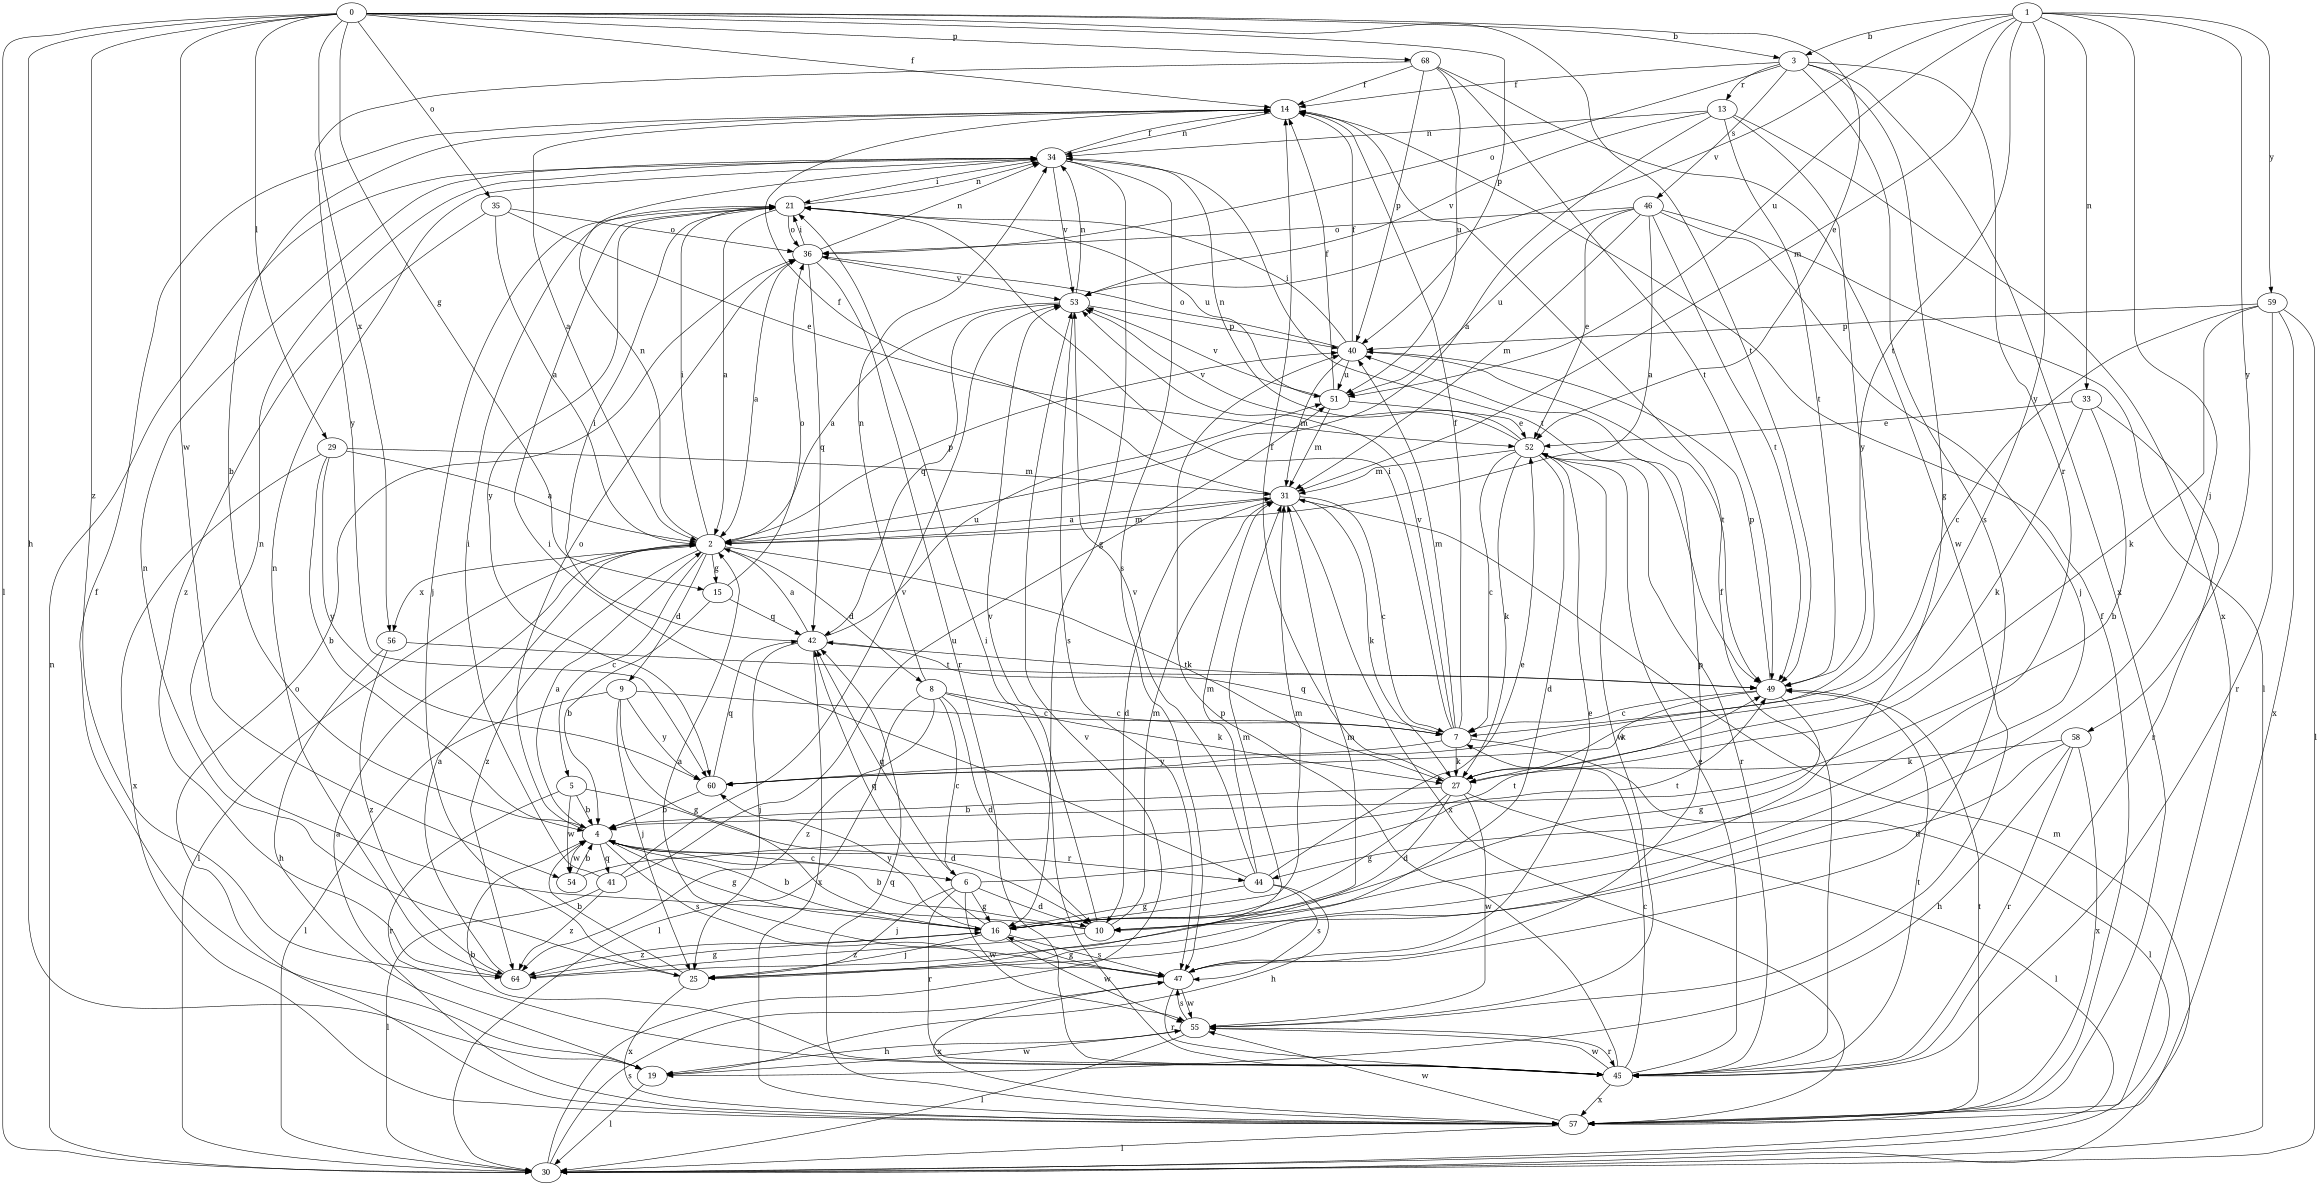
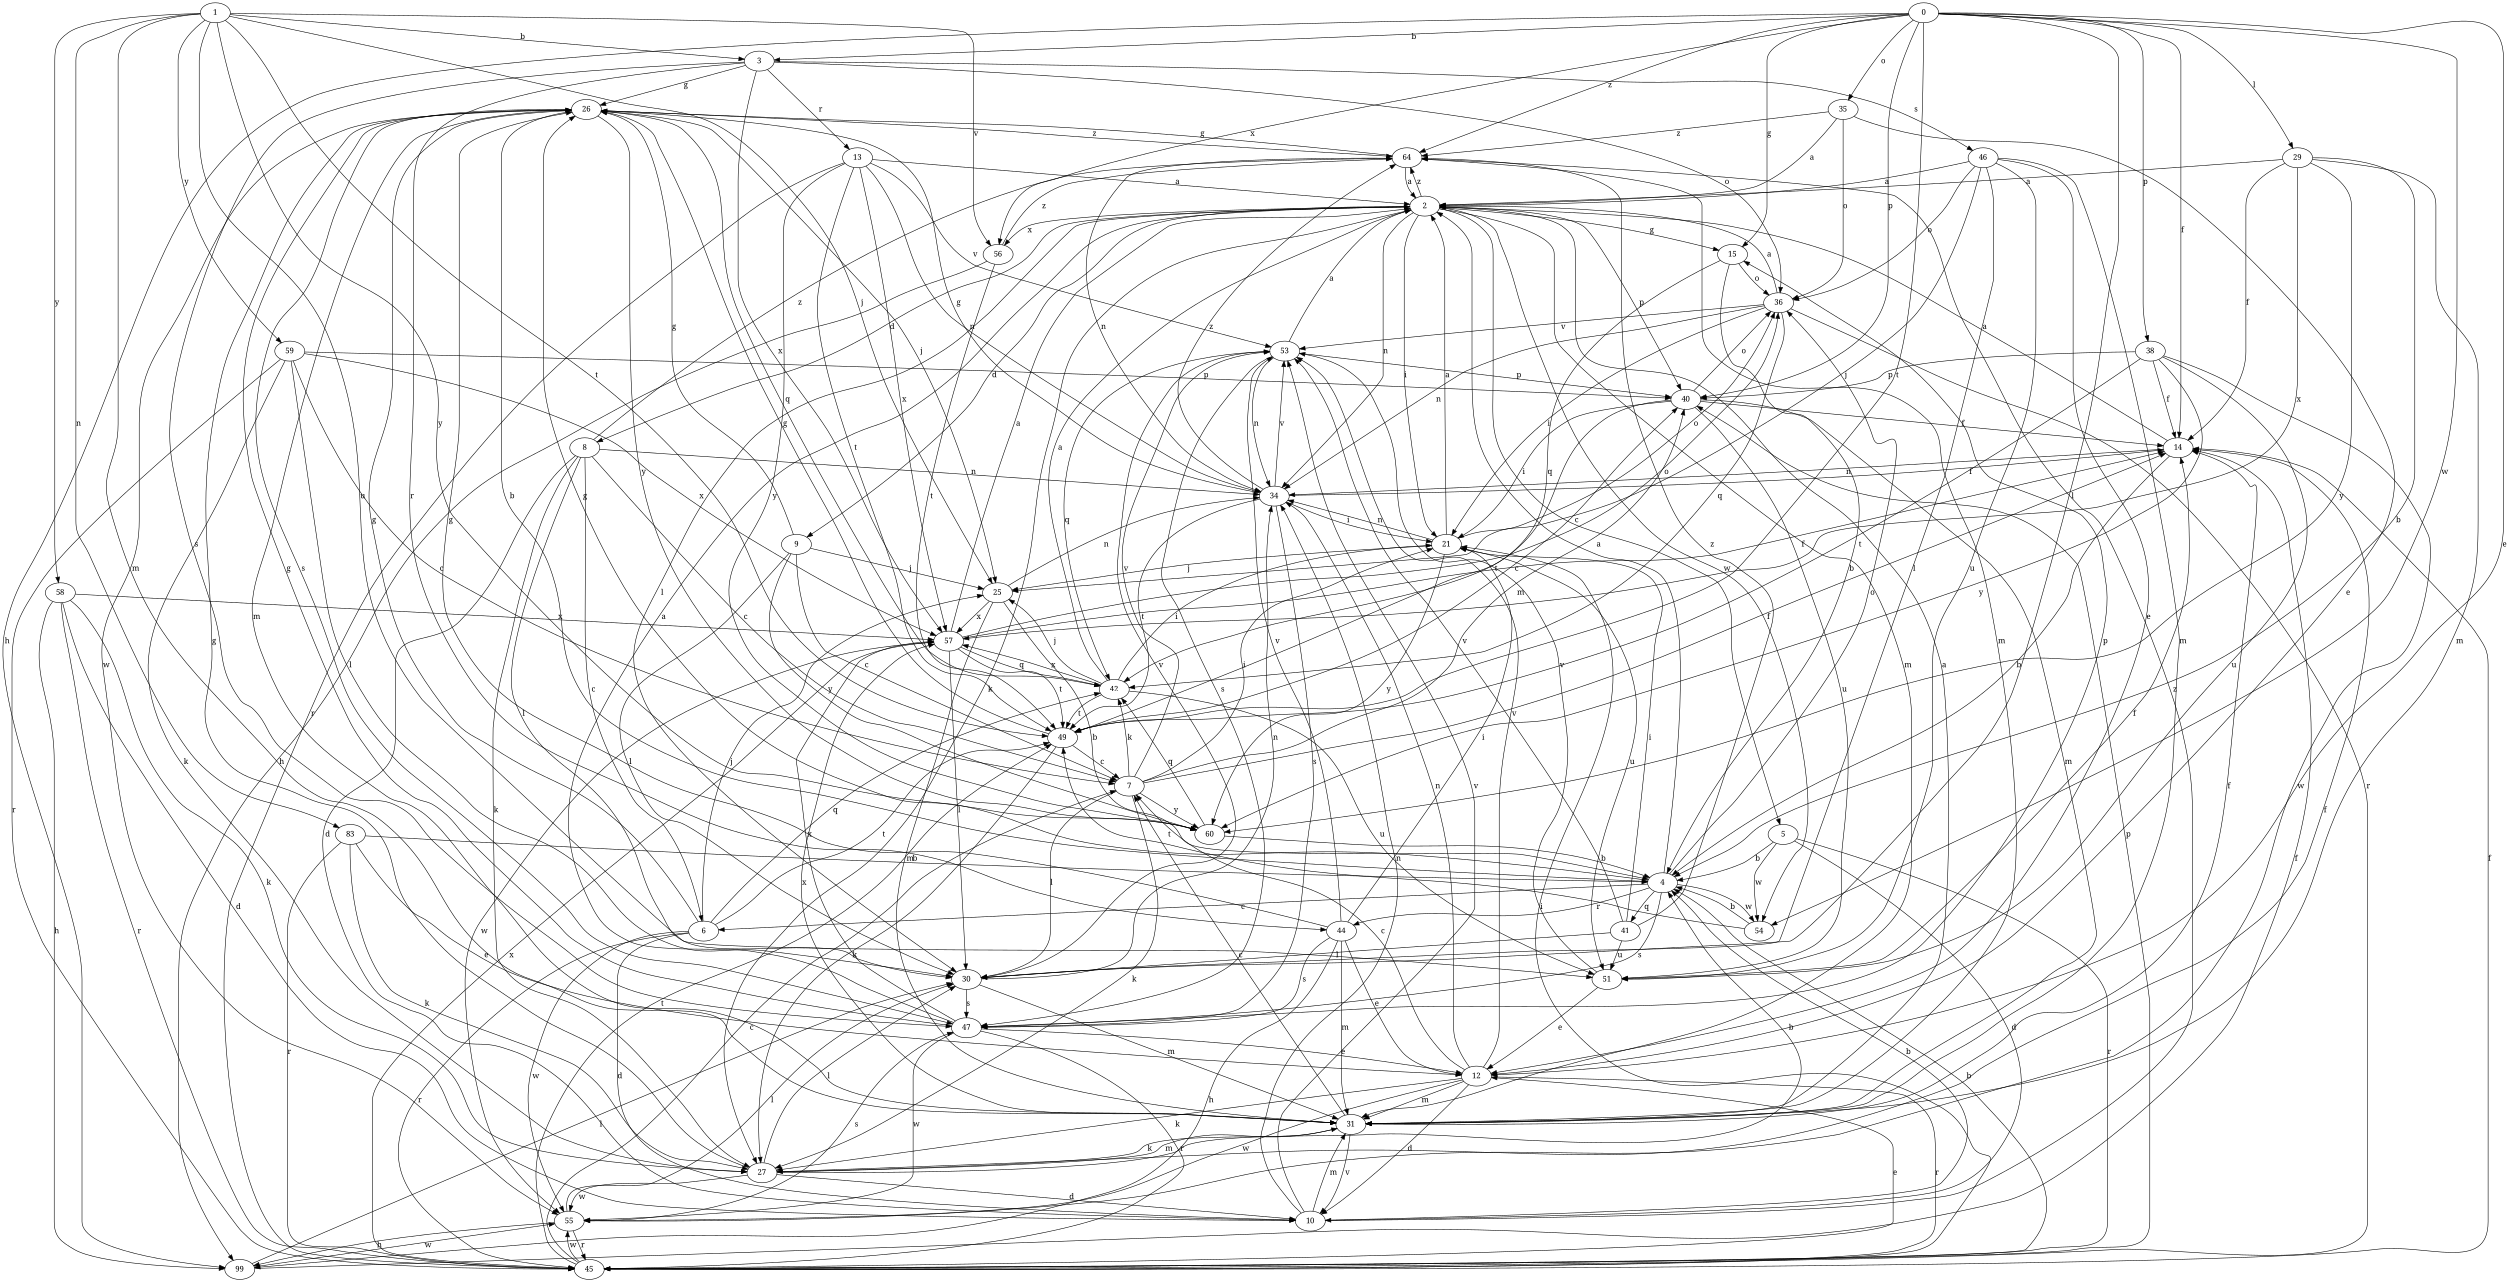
node "68": label "68" -> "38"
edge "3" -> "14": now "29" -> "14"
edge "1" -> "53": now "1" -> "56"
edge "34" -> "64": added, label "z"
node "33": label "33" -> "83"
edge "46" -> "49": removed, label "t"
edge "51" -> "31": now "27" -> "31"
node "52": label "52" -> "12"
edge "49" -> "40": label "p" -> "c"
edge "2" -> "54": added, label "w"
edge "7" -> "42": label "q" -> "k"
edge "13" -> "45": added, label "r"
edge "31" -> "10": label "d" -> "v"
edge "47" -> "40": now "47" -> "15"
node "16": label "16" -> "26"
node "19": label "19" -> "99"
